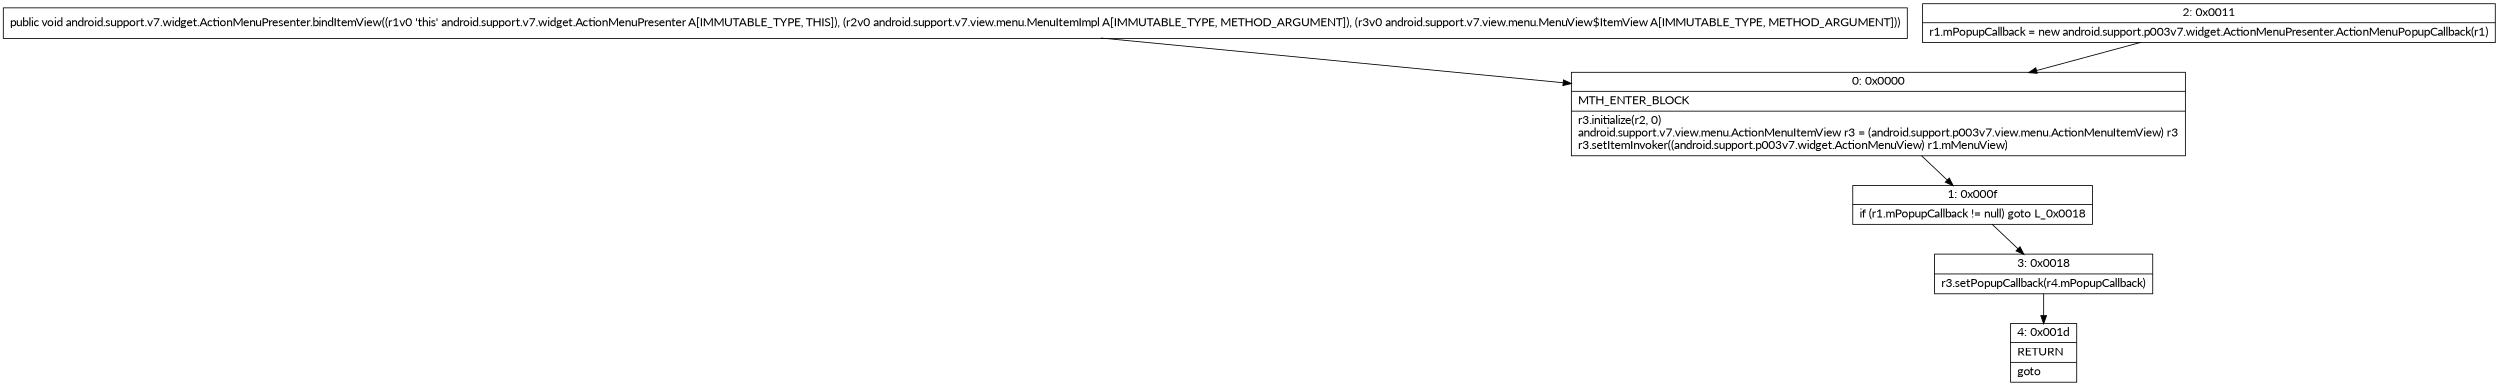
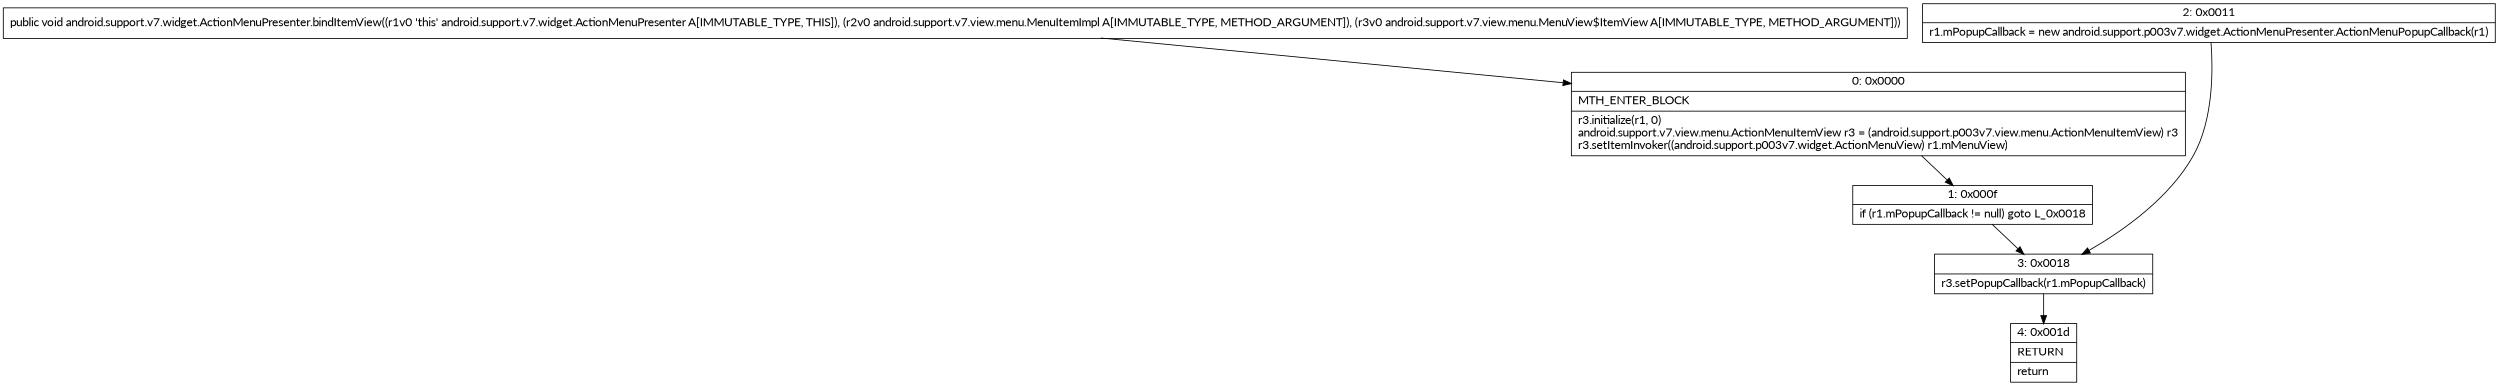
edge "2: 0x0011" -> "0: 0x0000": now "2: 0x0011" -> "3: 0x0018"
node "0: 0x0000": text "r3.initialize(r2, 0)" -> "r3.initialize(r1, 0)"
node "3: 0x0018": text "r3.setPopupCallback(r4.mPopupCallback)" -> "r3.setPopupCallback(r1.mPopupCallback)"
node "4: 0x001d": text "goto" -> "return"
